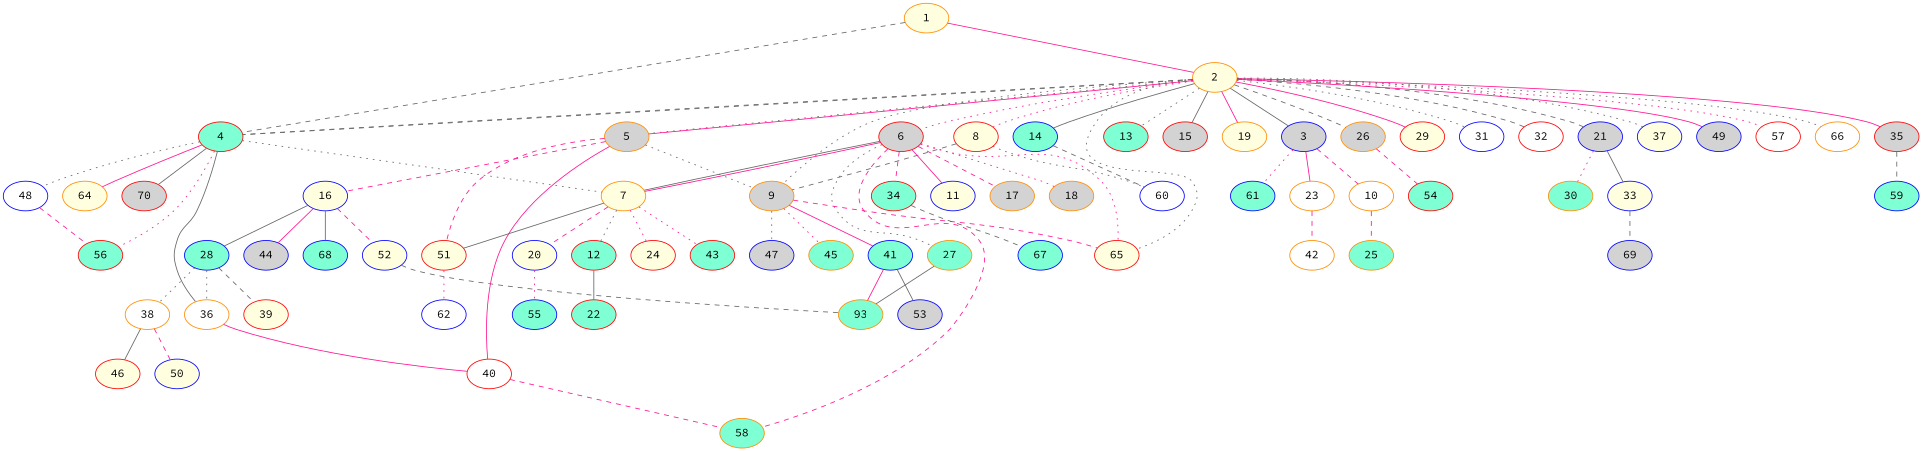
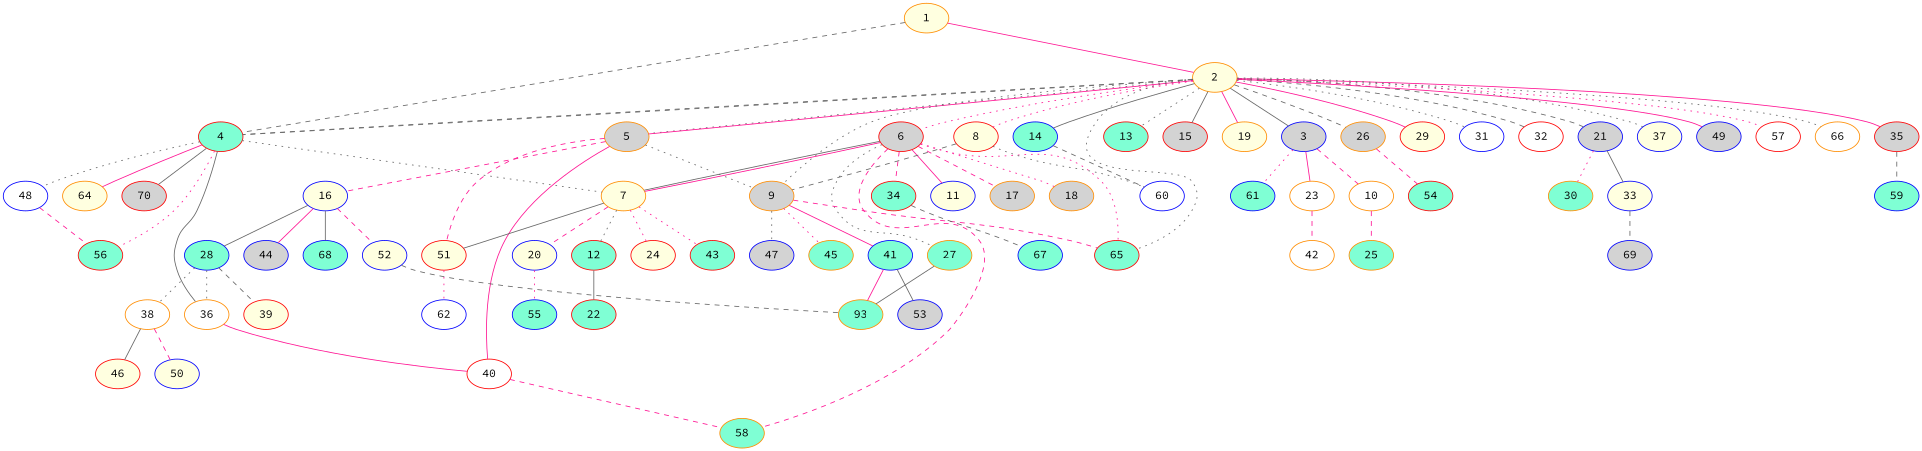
node "65": fillcolor lightyellow -> aquamarine
